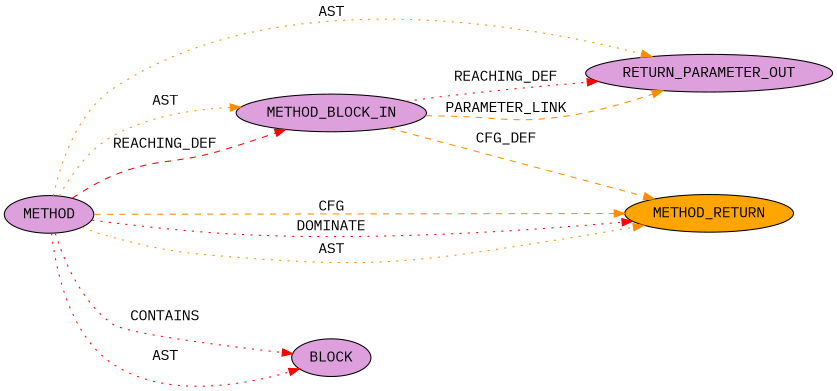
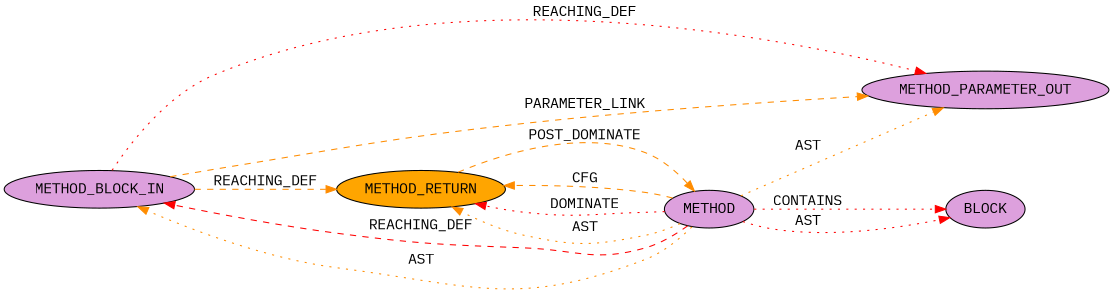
node "RETURN_PARAMETER_OUT": label "RETURN_PARAMETER_OUT" -> "METHOD_PARAMETER_OUT"
edge "METHOD_BLOCK_IN" -> "METHOD_RETURN": label "CFG_DEF" -> "REACHING_DEF"
edge "METHOD_RETURN" -> "METHOD": added, label "POST_DOMINATE"
